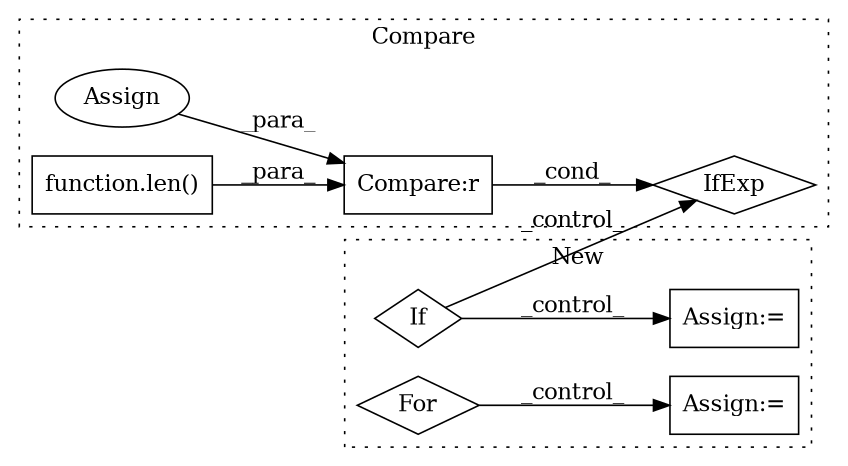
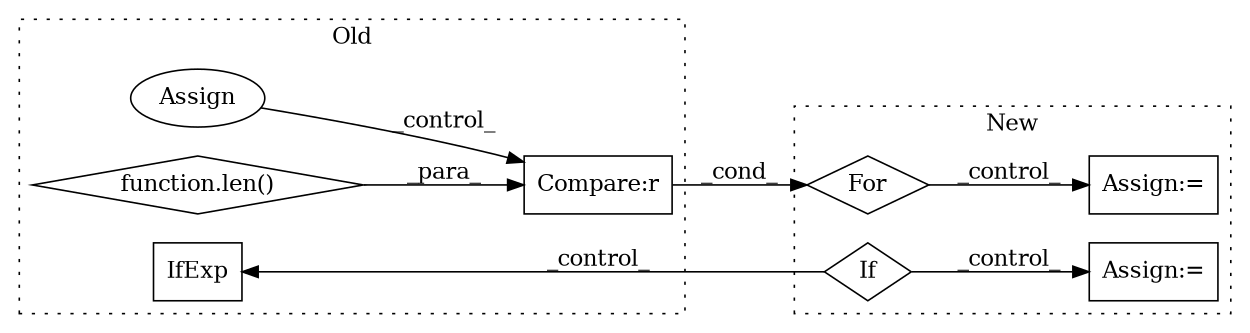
cluster "Compare": label "Compare" -> "Old"
edge "Assign" -> "Compare:r": label "_para_" -> "_control_"
node "function.len()": shape box -> diamond
edge "Compare:r" -> "IfExp": now "Compare:r" -> "For"
node "IfExp": shape diamond -> box
